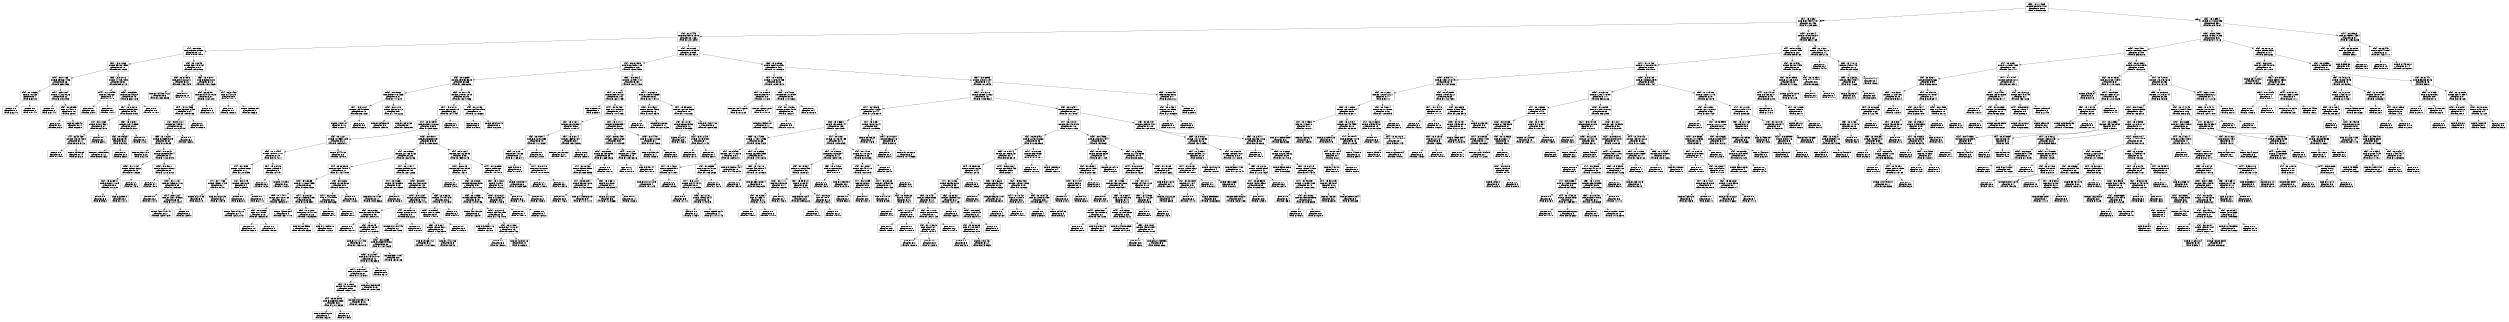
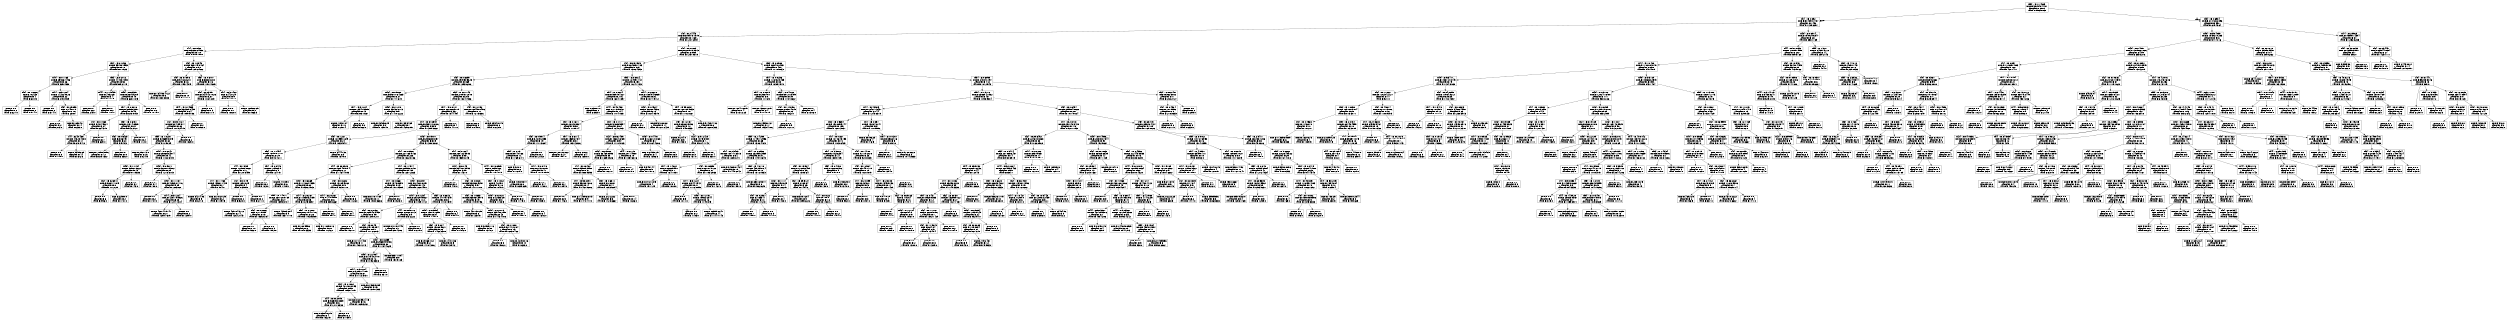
edge "X[8] <= 3.533 mse = 82678.56 samples = 5 value = 507.2" -> "mse = 0.0 samples = 3 value = 297.0": now "X[8] <= 6.1447 mse = 55203.3846 samples = 13 value = 389.0" -> "mse = 0.0 samples = 3 value = 297.0"
edge "X[8] <= 11.9196 mse = 27691.4615 samples = 26 value = 1862.0" -> "mse = 27595.0727 samples = 17 value = 1933.4706": now "mse = 15660.1875 samples = 4 value = 1040.75" -> "mse = 27595.0727 samples = 17 value = 1933.4706"
node "mse = 176.0 samples = 2 value = 356.0": label "mse = 176.0 samples = 2 value = 356.0" -> "mse = 576.0 samples = 2 value = 356.0"
node "mse = 0.0 value = 14 value = 1875.0": label "mse = 0.0 value = 14 value = 1875.0" -> "mse = 0.0 samples = 14 value = 1875.0"
node "mse = 567.1875 samples = 4 value = 1608.75": label "mse = 567.1875 samples = 4 value = 1608.75" -> "mse = 567.1875 samples = 5 value = 1608.75"
